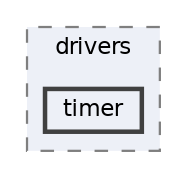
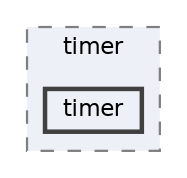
cluster "drivers": label "drivers" -> "timer"
